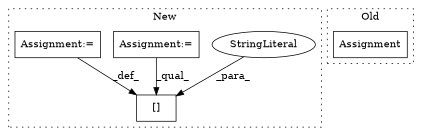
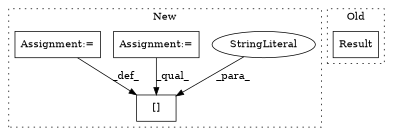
node "Assignment": label "Assignment" -> "Result"
